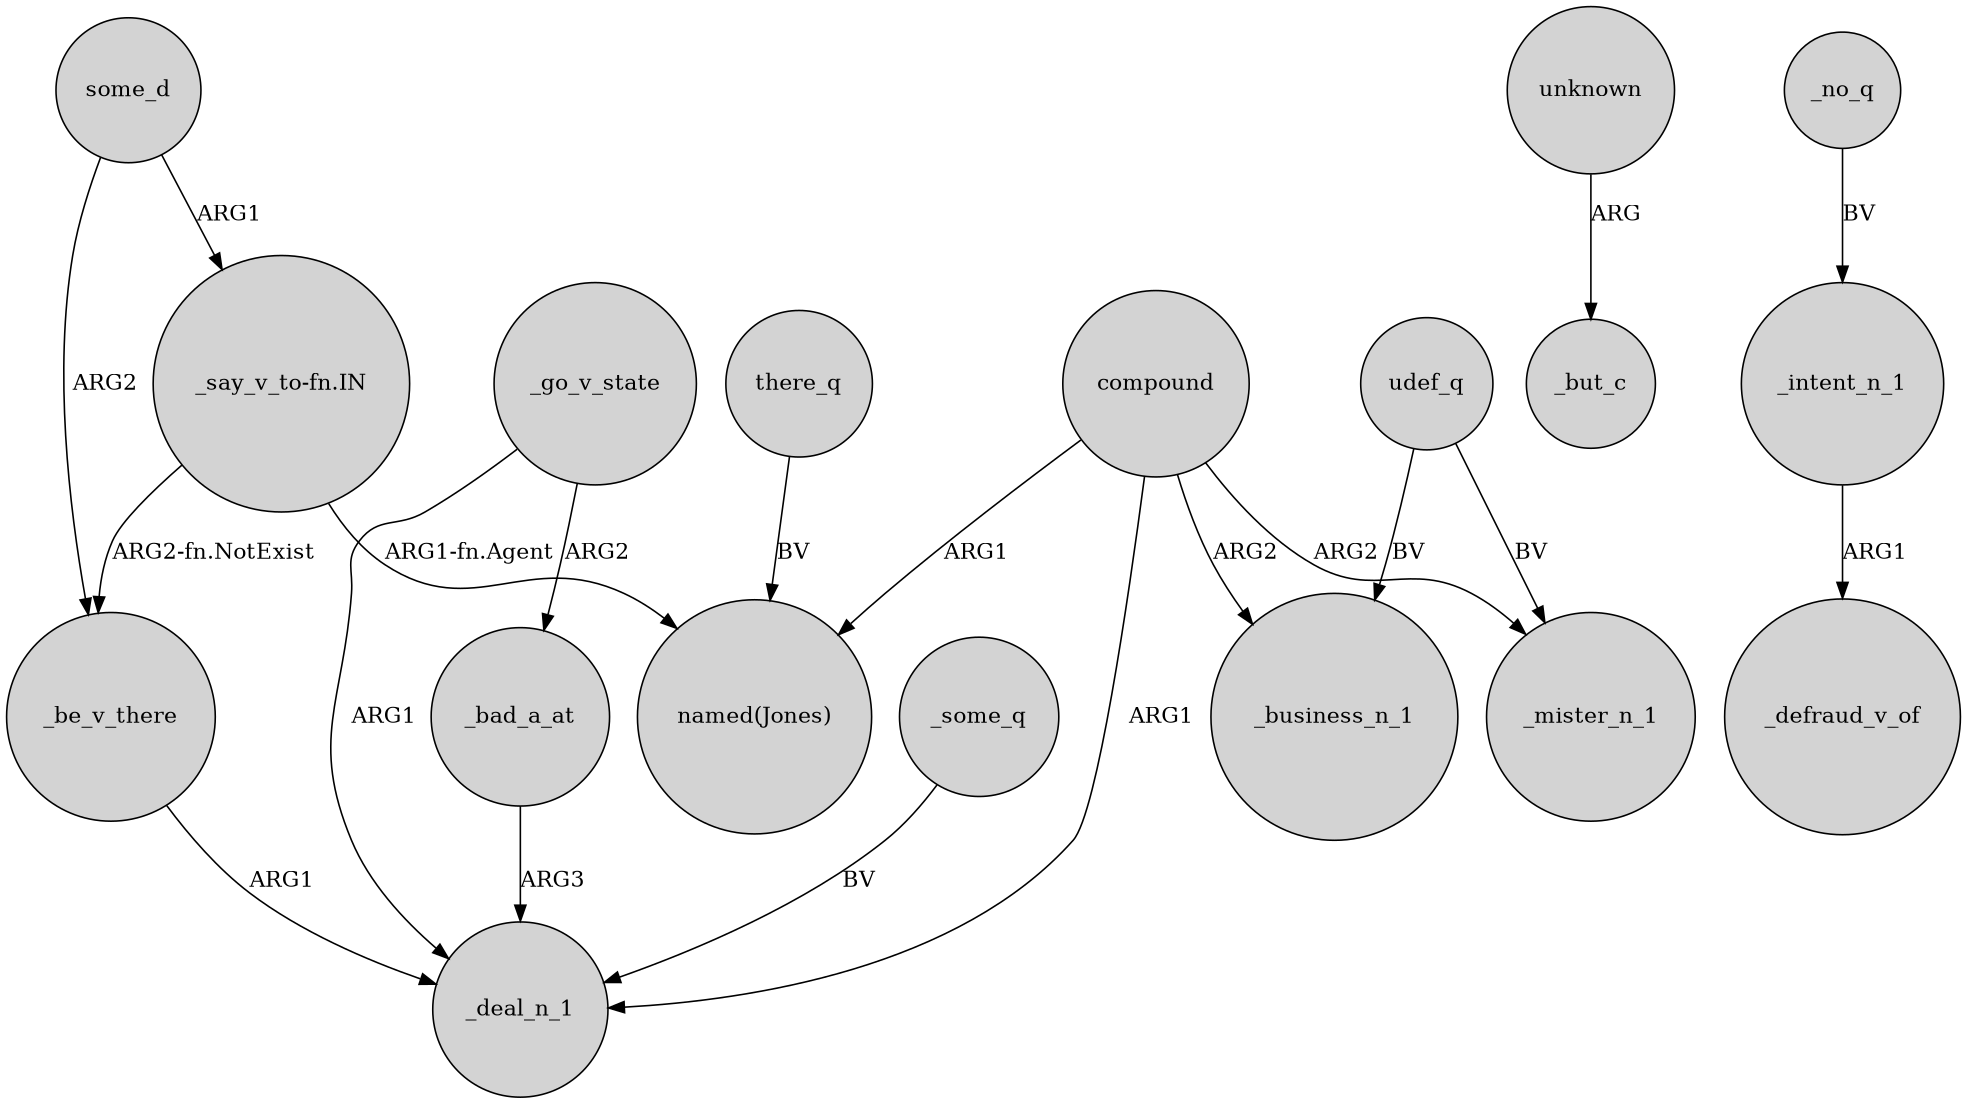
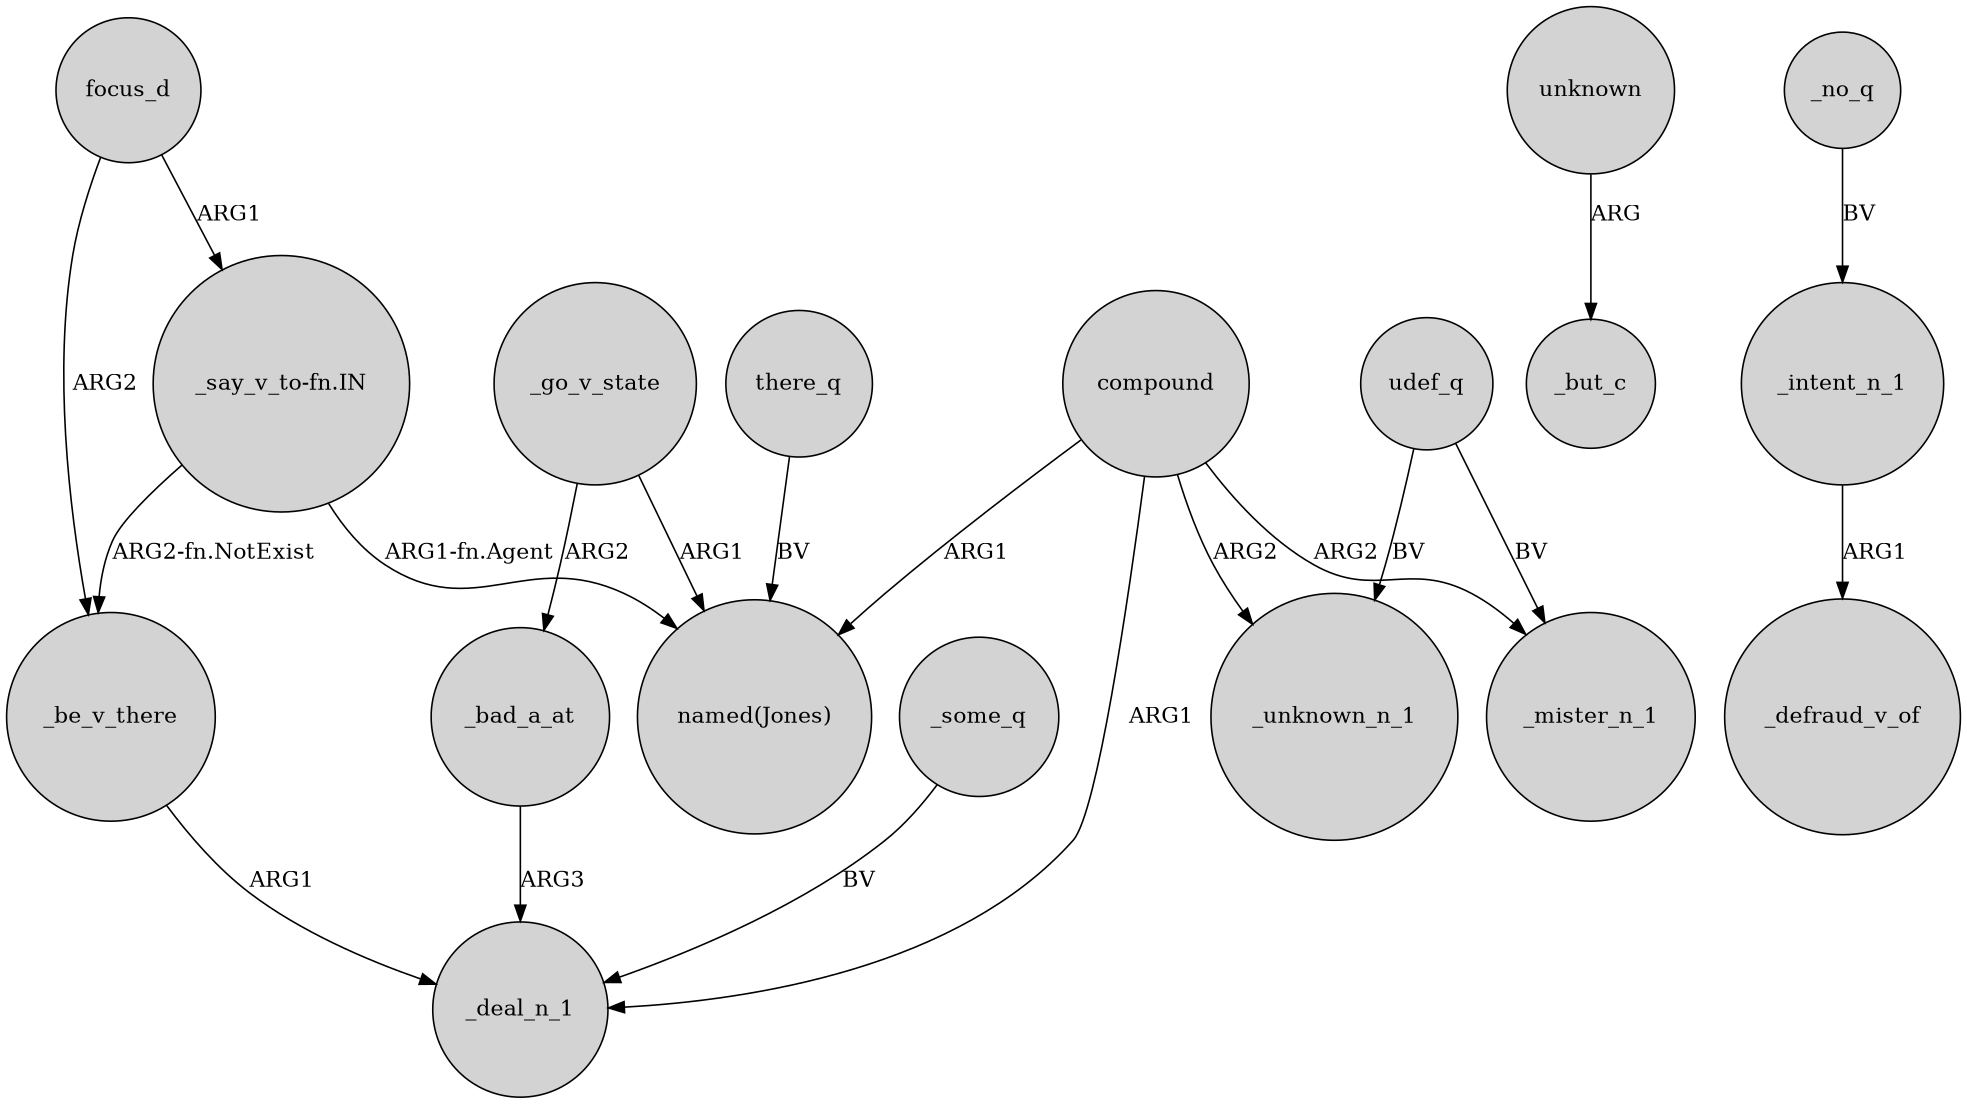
node "some_d": label "some_d" -> "focus_d"
edge "_go_v_state" -> "_deal_n_1": now "_go_v_state" -> "named(Jones)"
node "_business_n_1": label "_business_n_1" -> "_unknown_n_1"
